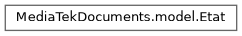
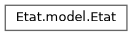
node "MediaTekDocuments.model.Etat": label "MediaTekDocuments.model.Etat" -> "Etat.model.Etat"
